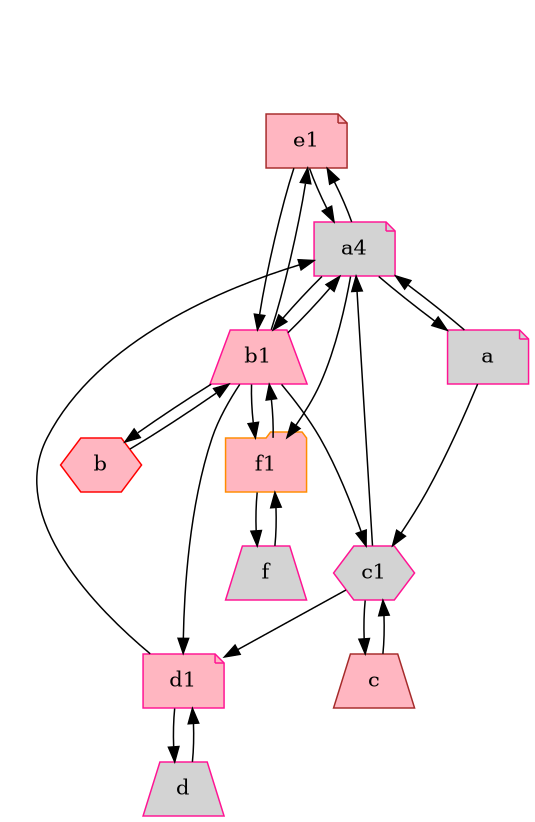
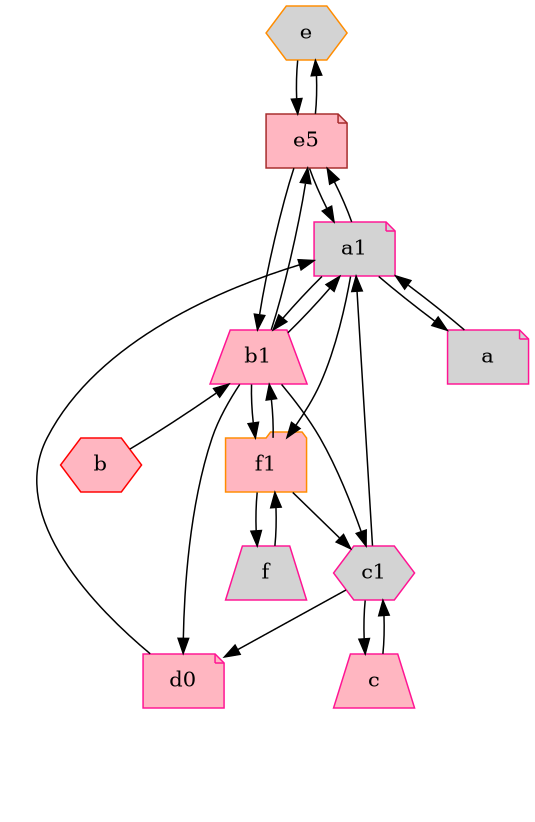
node "e": added
node "e1": label "e1" -> "e5"
node "a4": label "a4" -> "a1"
edge "b1" -> "b": removed
edge "a" -> "c1": now "f1" -> "c1"
node "d1": label "d1" -> "d0"
node "c": color brown -> deeppink
node "d": removed
